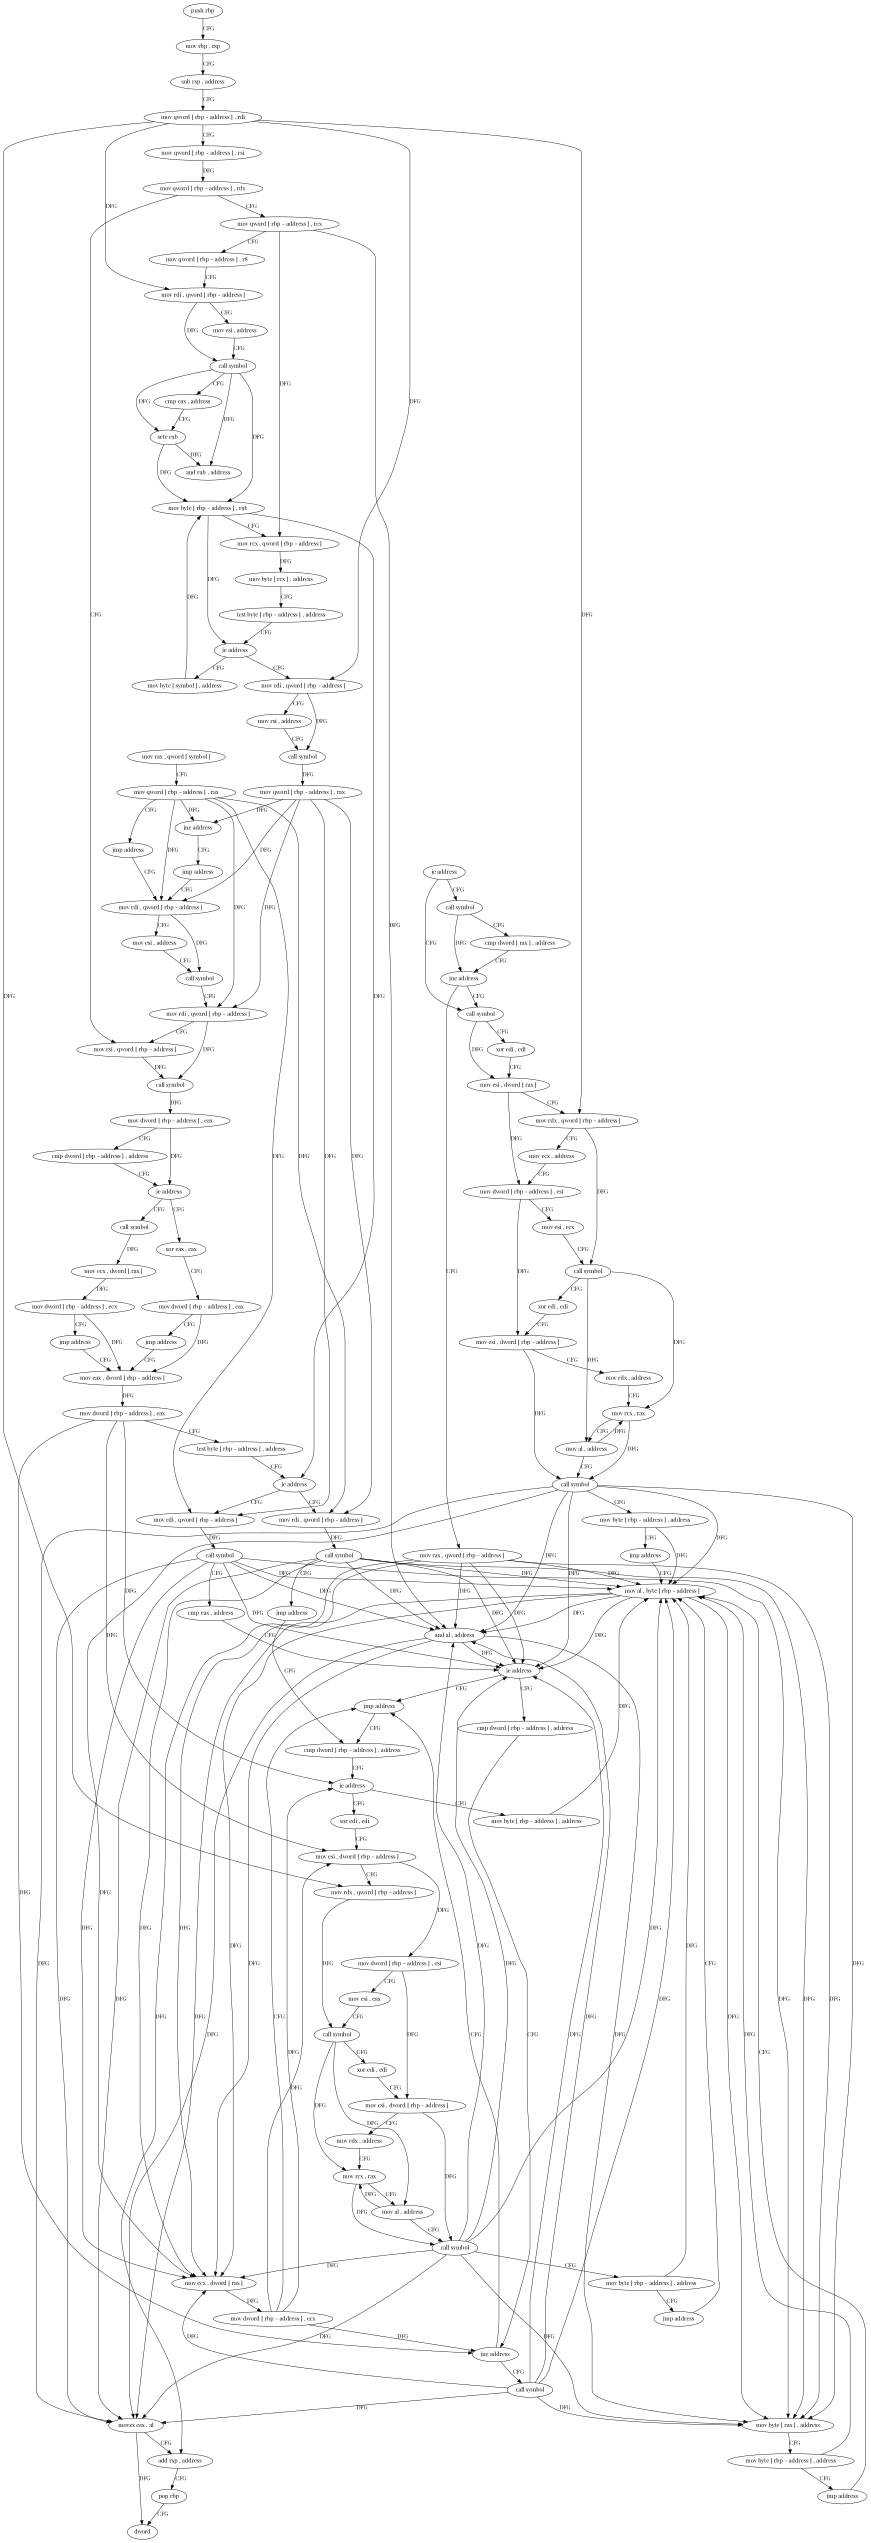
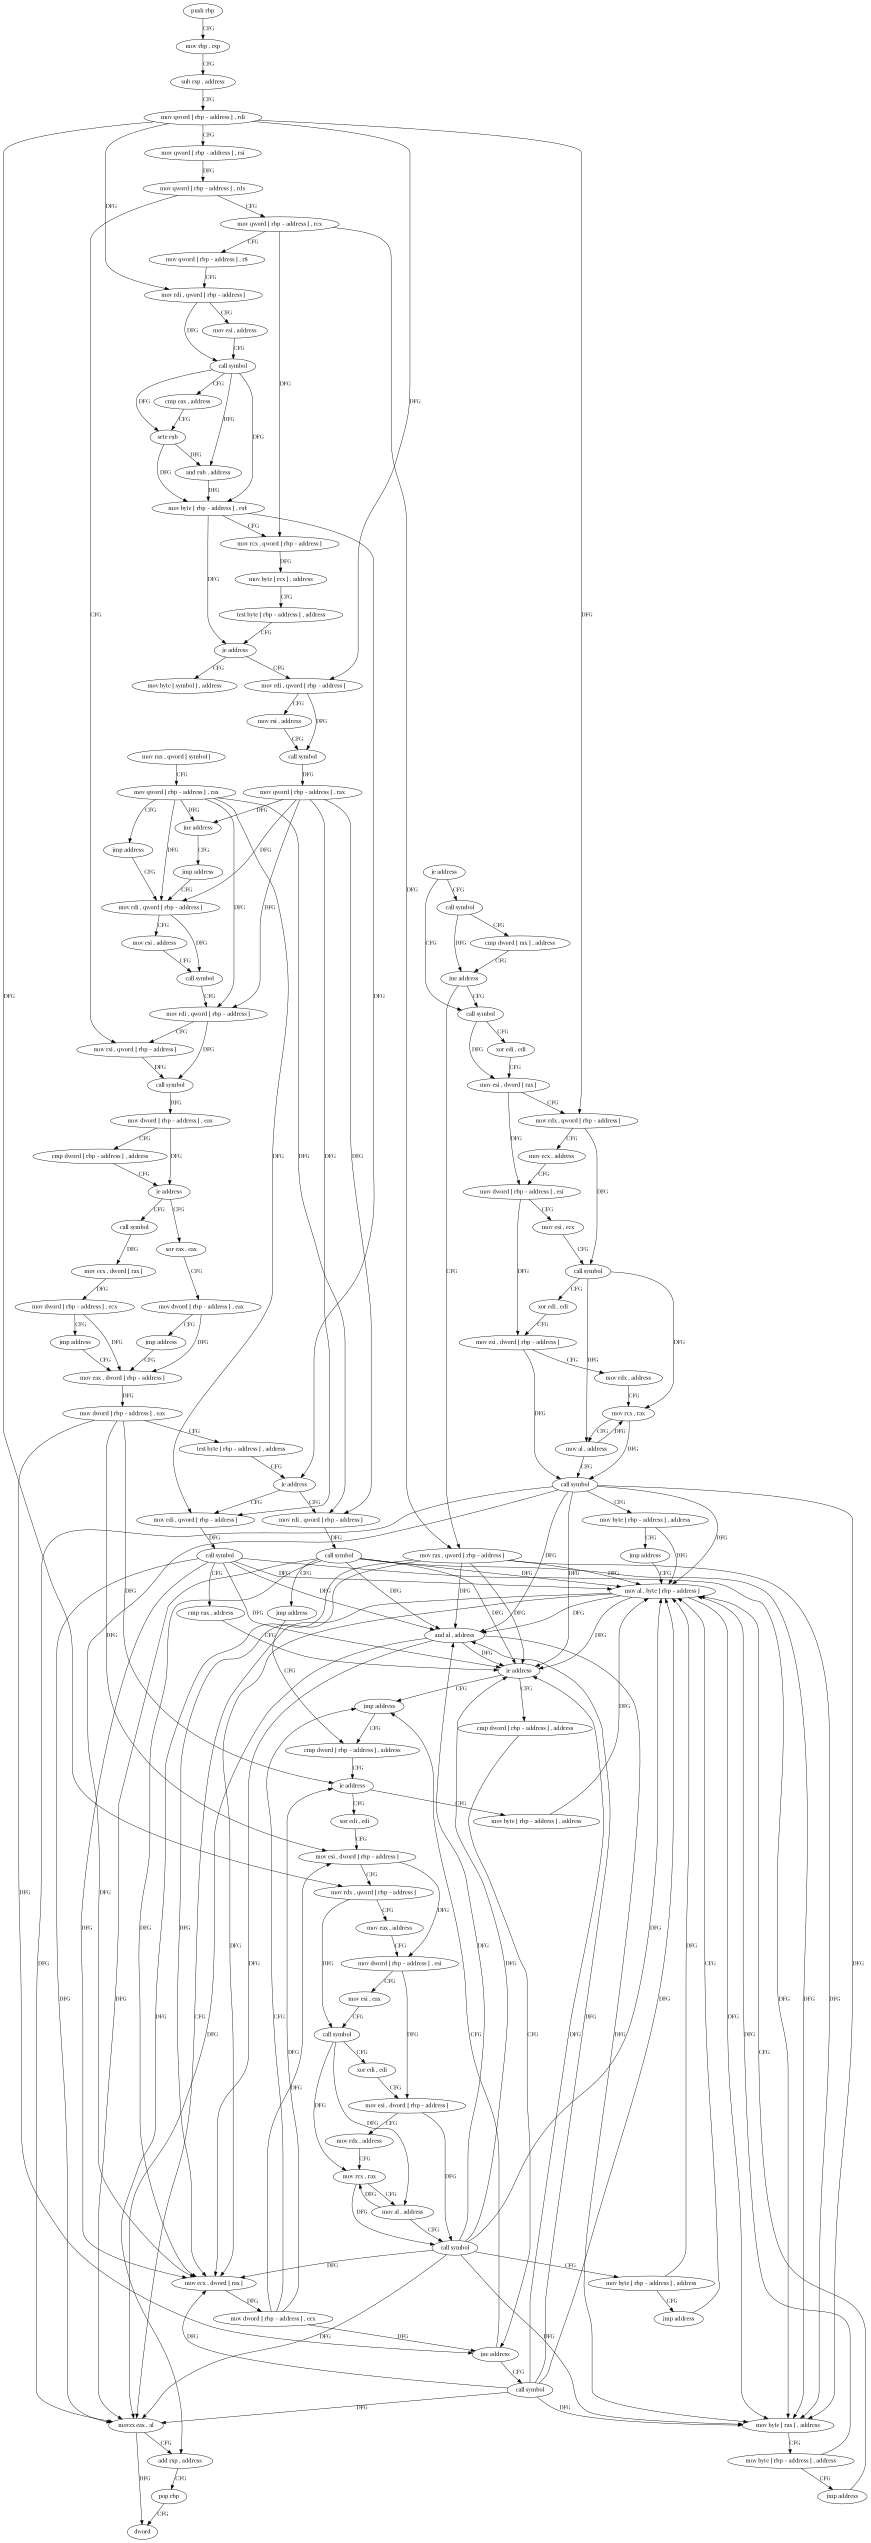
edge "mov byte [ symbol ] , address" -> "mov byte [ rbp - address ] , r9b": now "and r9b , address" -> "mov byte [ rbp - address ] , r9b"
edge "mov qword [ rbp - address ] , rcx" -> "and al , address": now "mov qword [ rbp - address ] , rcx" -> "mov rax , qword [ rbp - address ]"
node "mov eax , address": added
edge "mov al , byte [ rbp - address ]" -> "movzx eax , al": label "DFG" -> "CFG"
